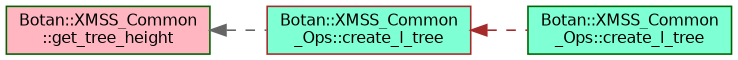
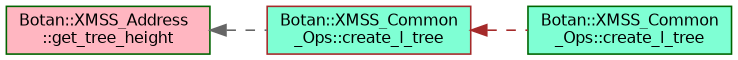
node "Botan::XMSS_Common ::get_tree_height": label "Botan::XMSS_Common ::get_tree_height" -> "Botan::XMSS_Address ::get_tree_height"
